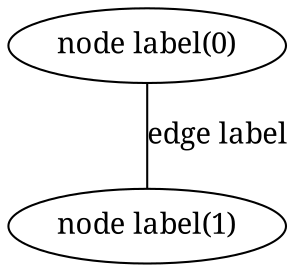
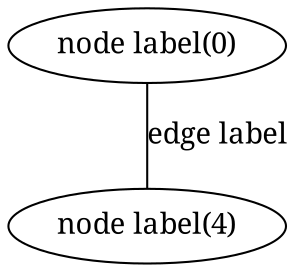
node "node label(1)": label "node label(1)" -> "node label(4)"
